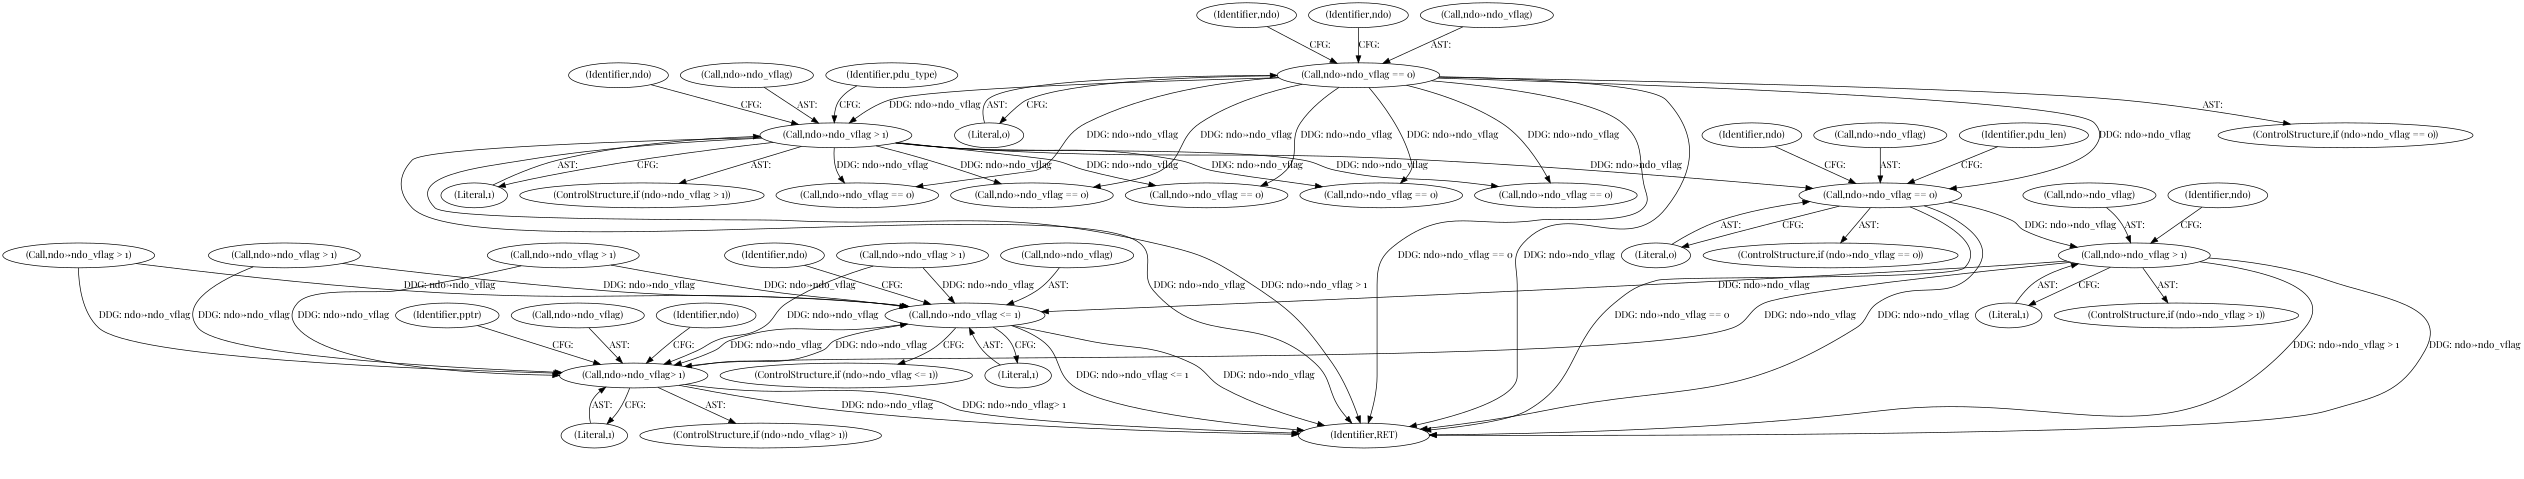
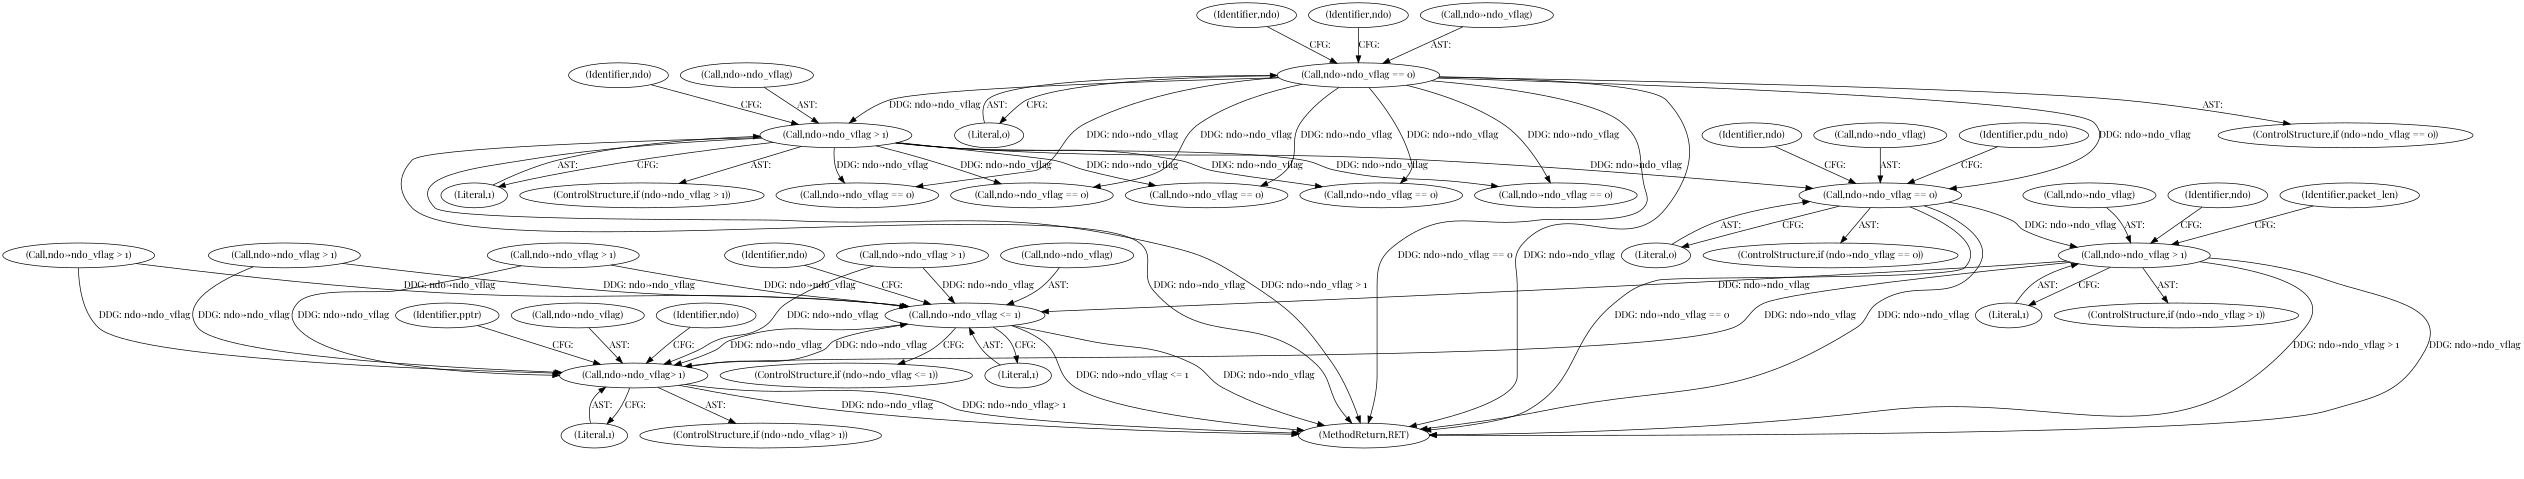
node "(Identifier,pdu_type)": removed
node "(Identifier,pdu_len)": label "(Identifier,pdu_len)" -> "(Identifier,pdu_ndo)"
node "(Identifier,packet_len)": added
node "(Identifier,RET)": label "(Identifier,RET)" -> "(MethodReturn,RET)"
